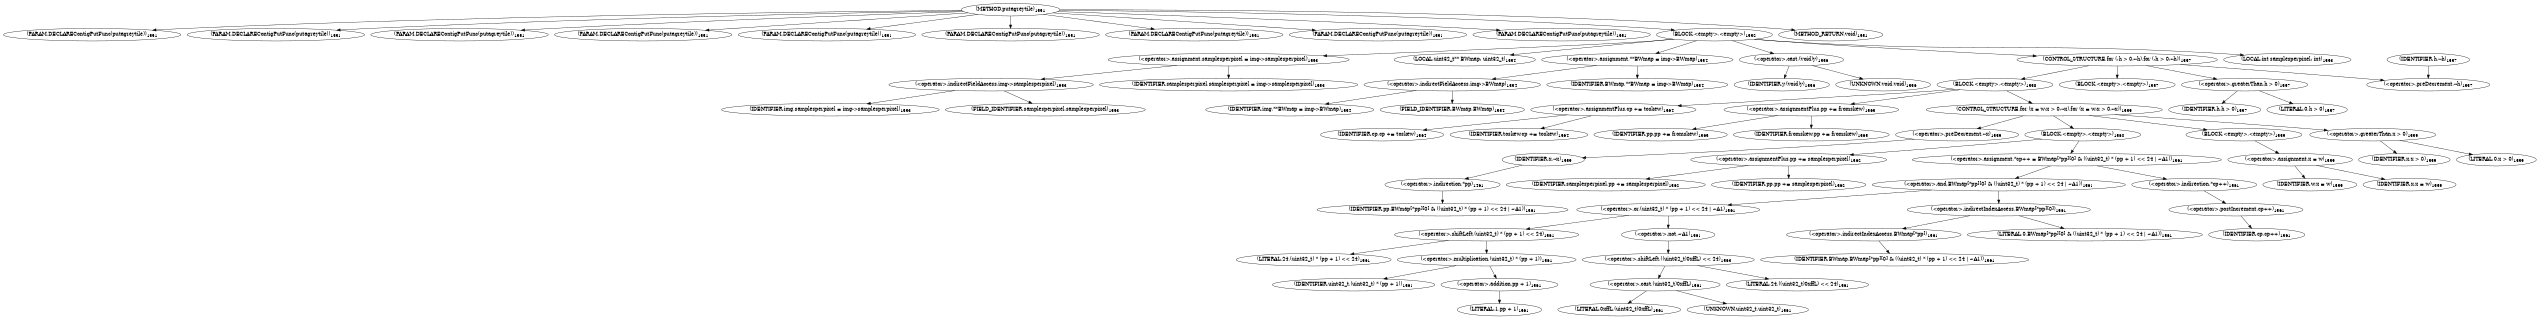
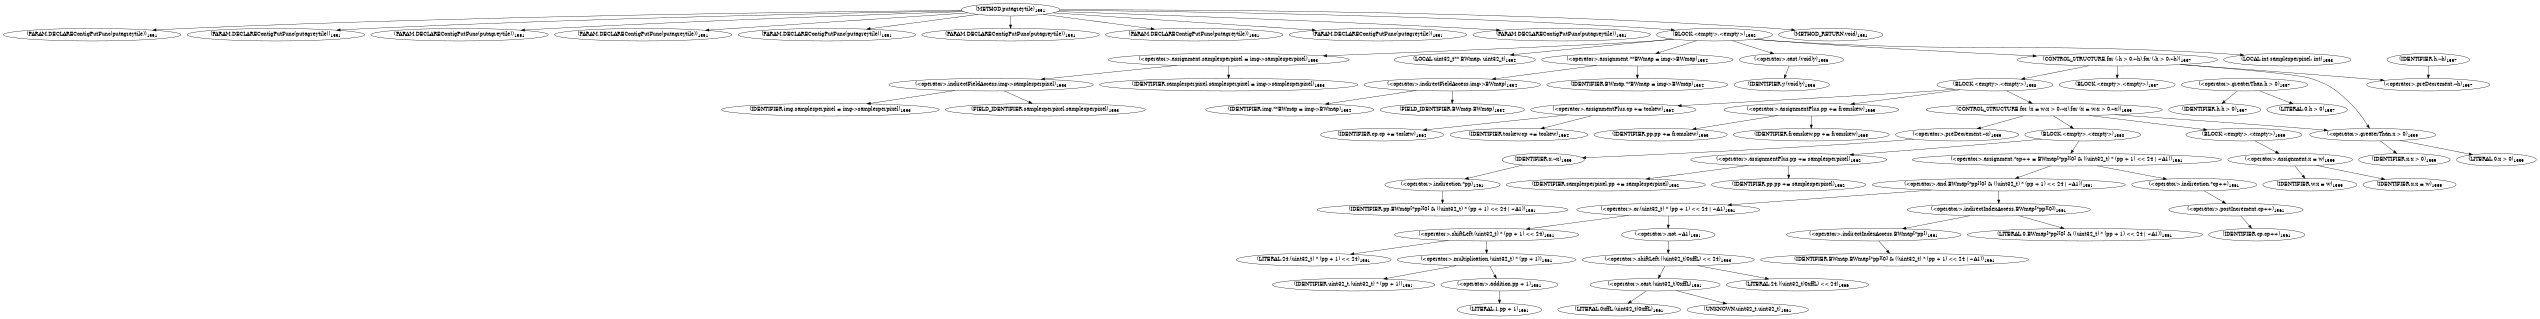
edge "(CONTROL_STRUCTURE,for (;h > 0;--h),for (;h > 0;--h))" -> "(<operator>.greaterThan,h > 0)": now "(CONTROL_STRUCTURE,for (;h > 0;--h),for (;h > 0;--h))" -> "(<operator>.greaterThan,x > 0)"
node "(UNKNOWN,void,void)": removed
node "(LITERAL,24,((uint32_t)0xffL) << 24)": text "1561" -> "1566"
